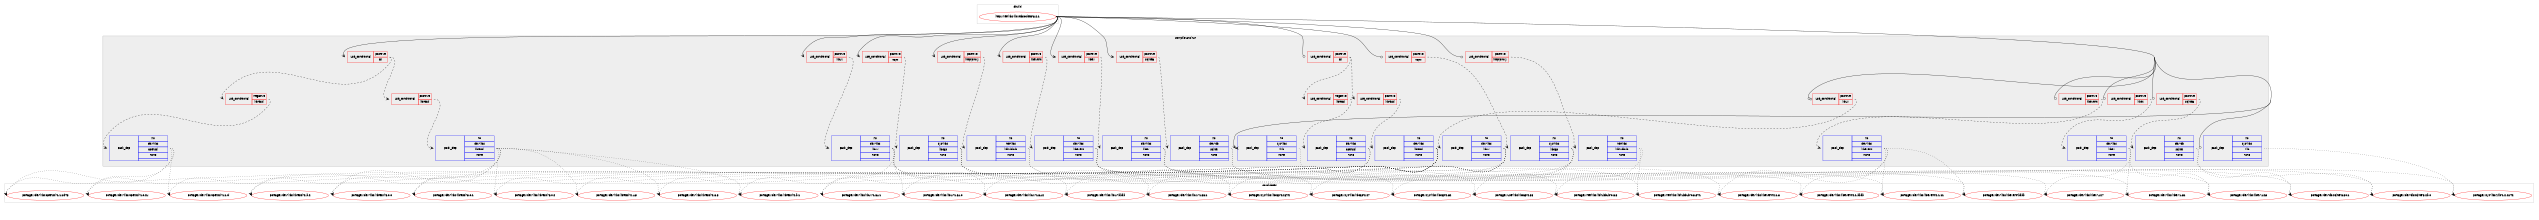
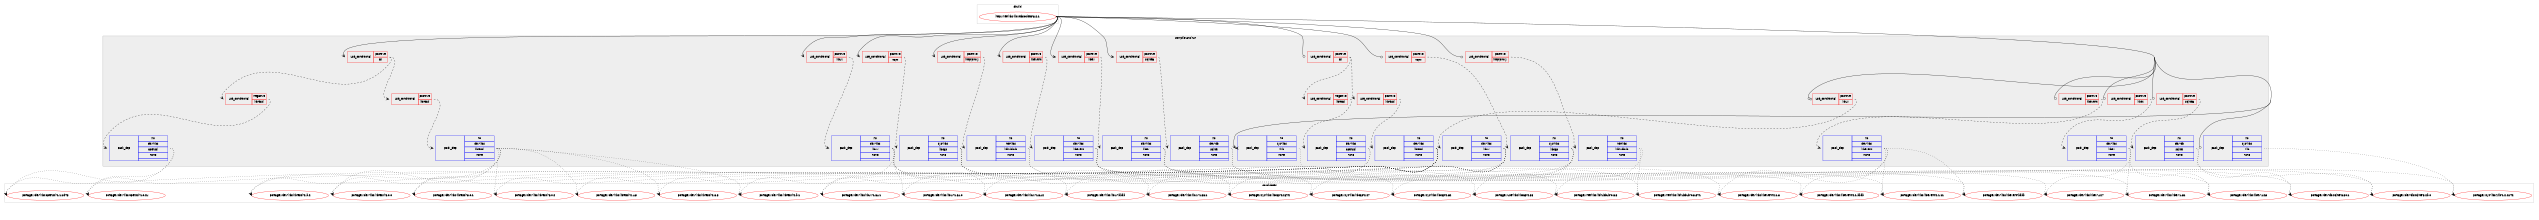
node "portage://dev-libs/openssl-1.1.0l": removed
